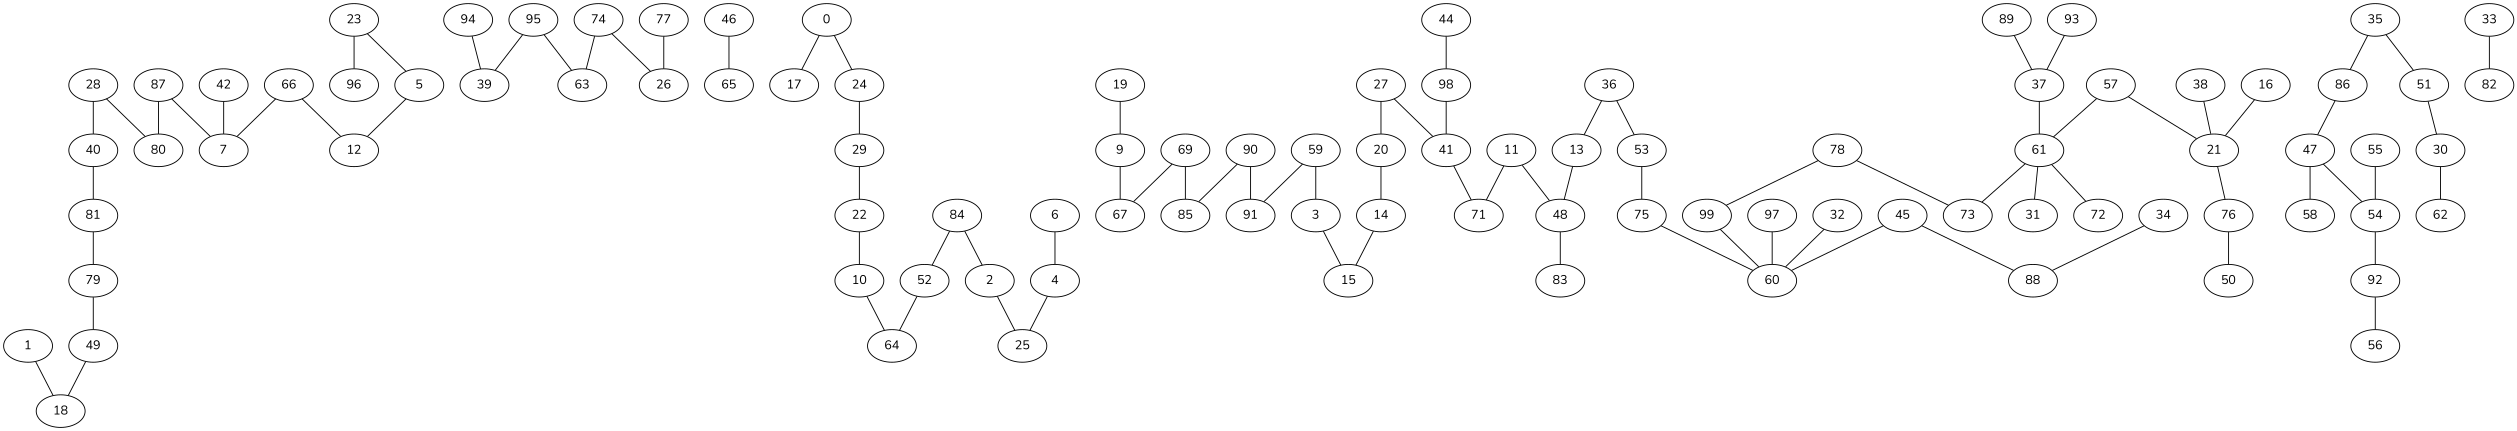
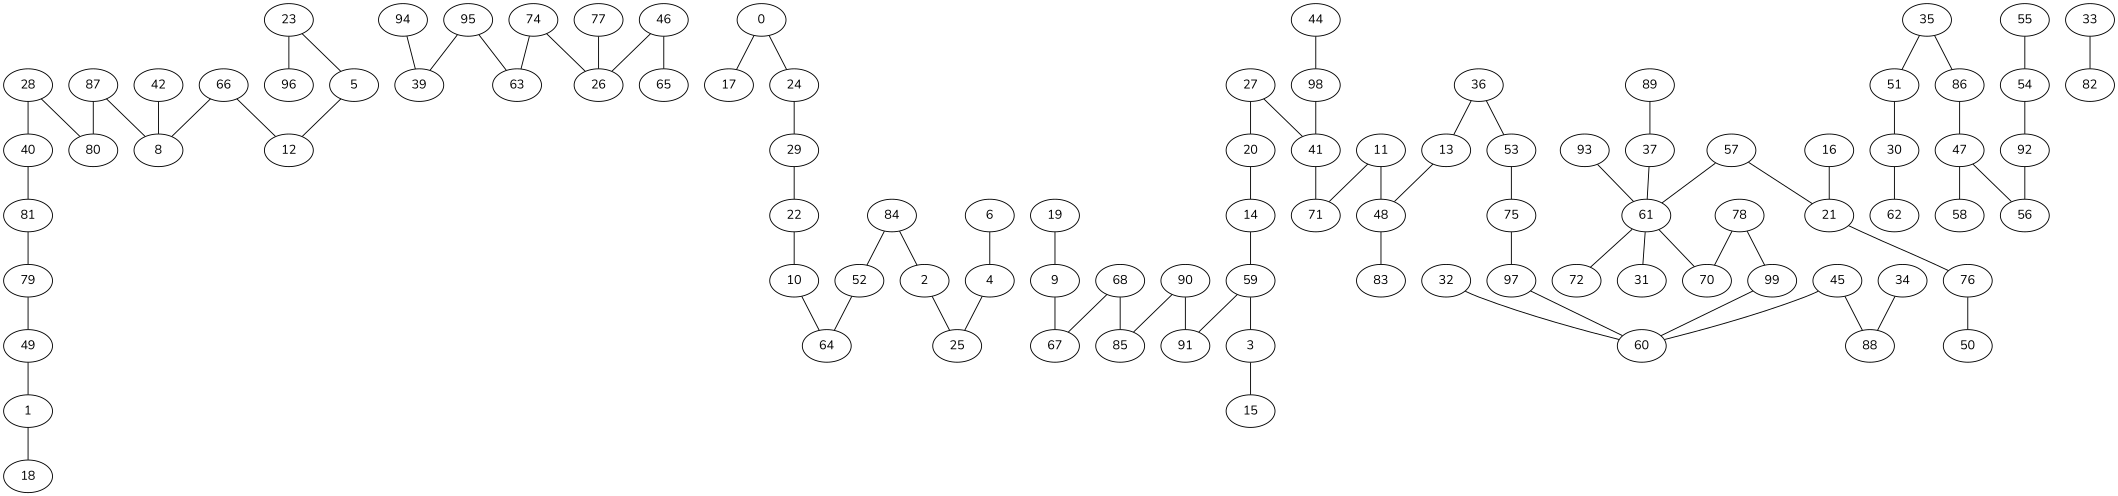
edge "46" -- "26": added
edge "93" -- "37": now "93" -- "61"
node "38": removed
node "7": label "7" -> "8"
node "69": label "69" -> "68"
edge "47" -- "54": now "47" -- "56"
node "73": label "73" -> "70"
edge "14" -- "15": now "14" -- "59"
edge "75" -- "60": now "75" -- "97"
edge "49" -- "18": now "49" -- "1"
